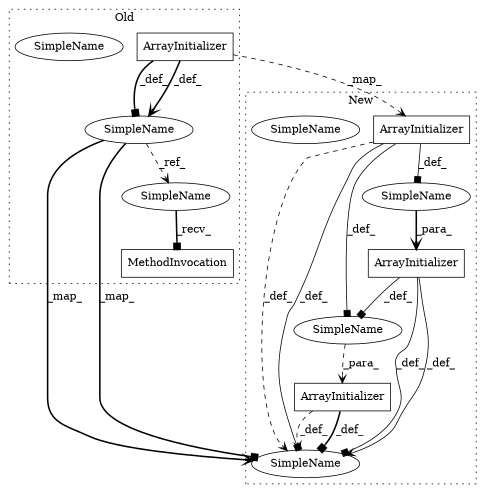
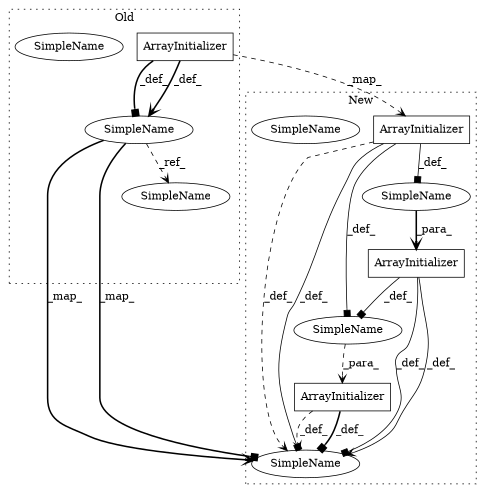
node "MethodInvocation": removed
